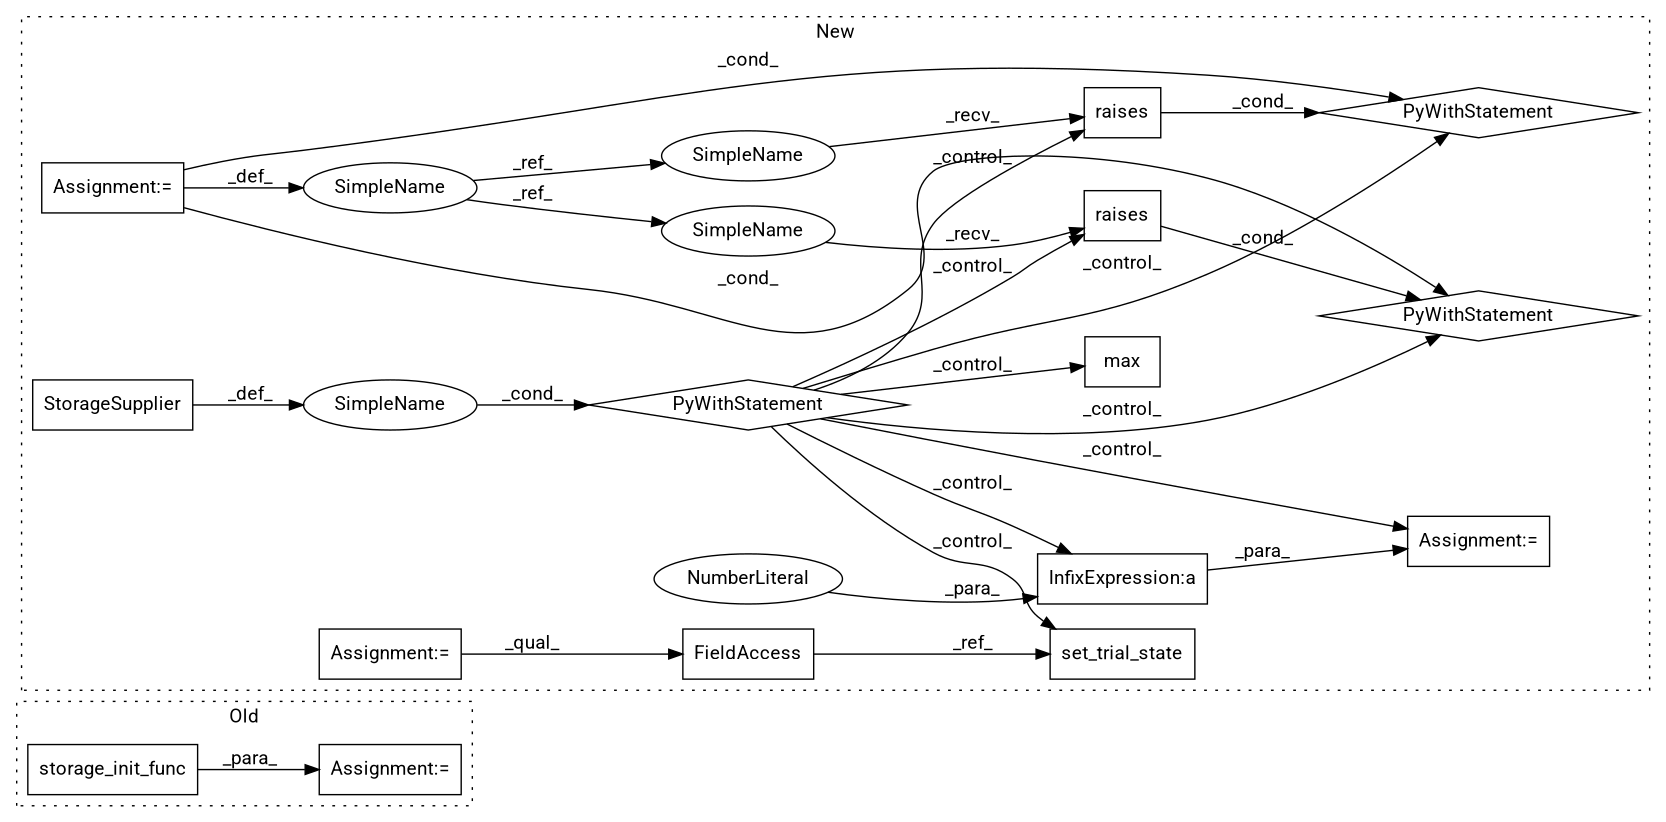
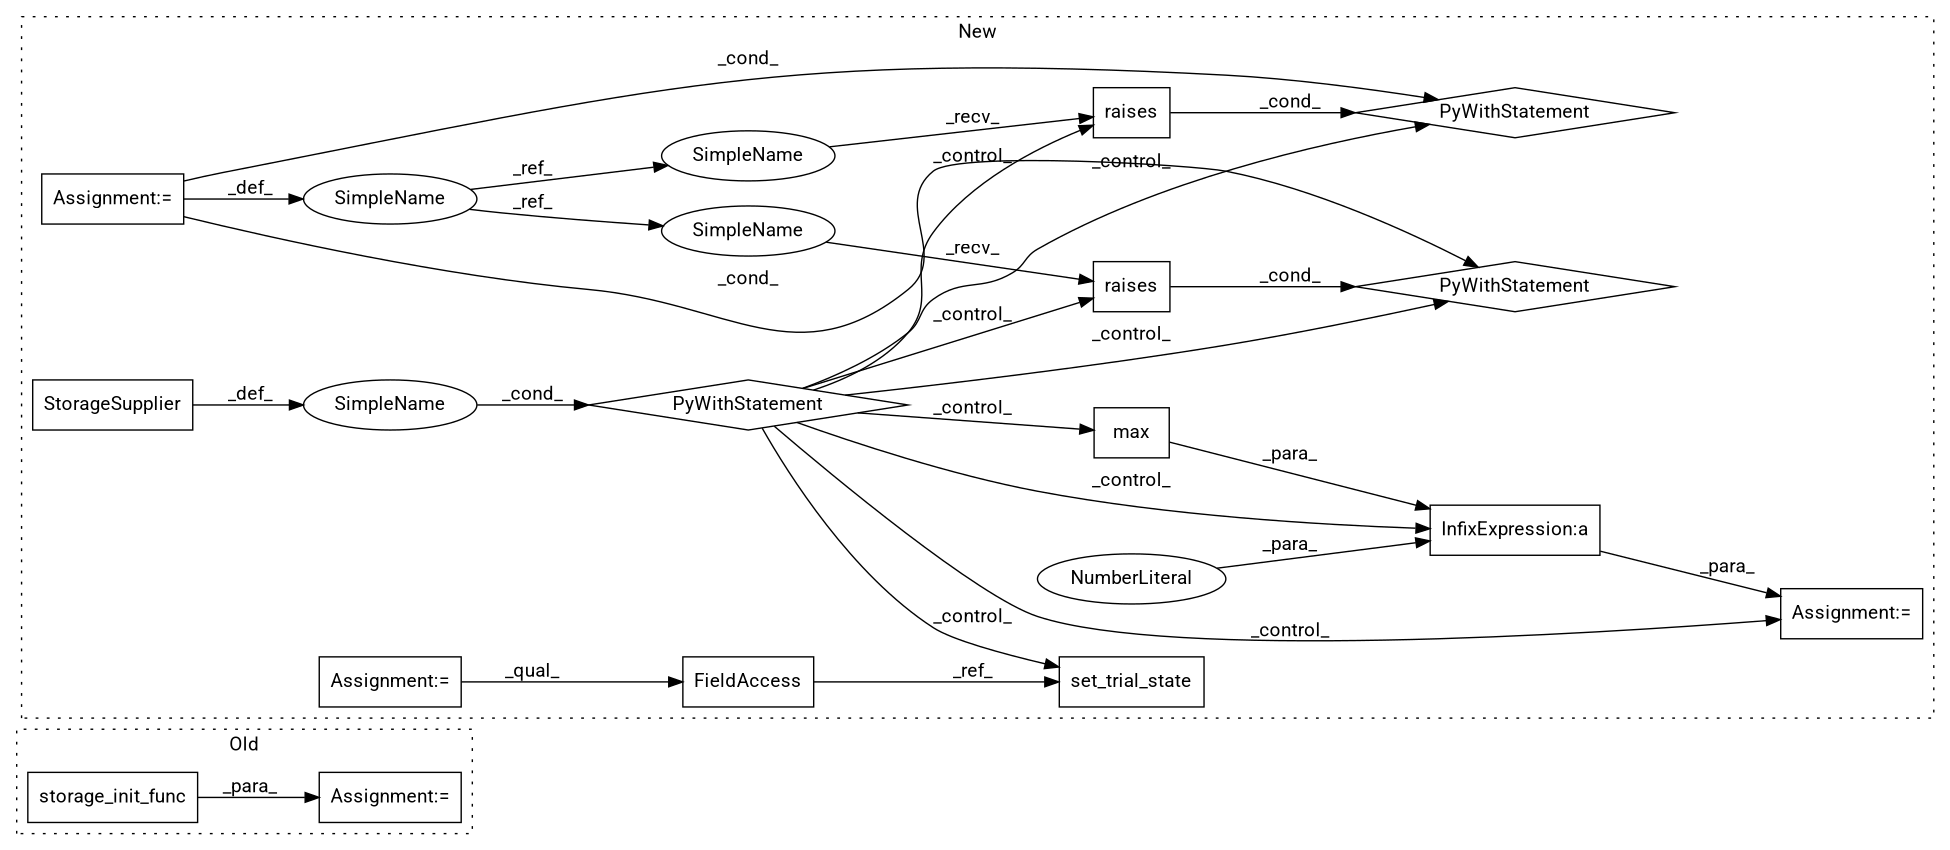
edge "max" -> "InfixExpression:a": added, label "_para_"
